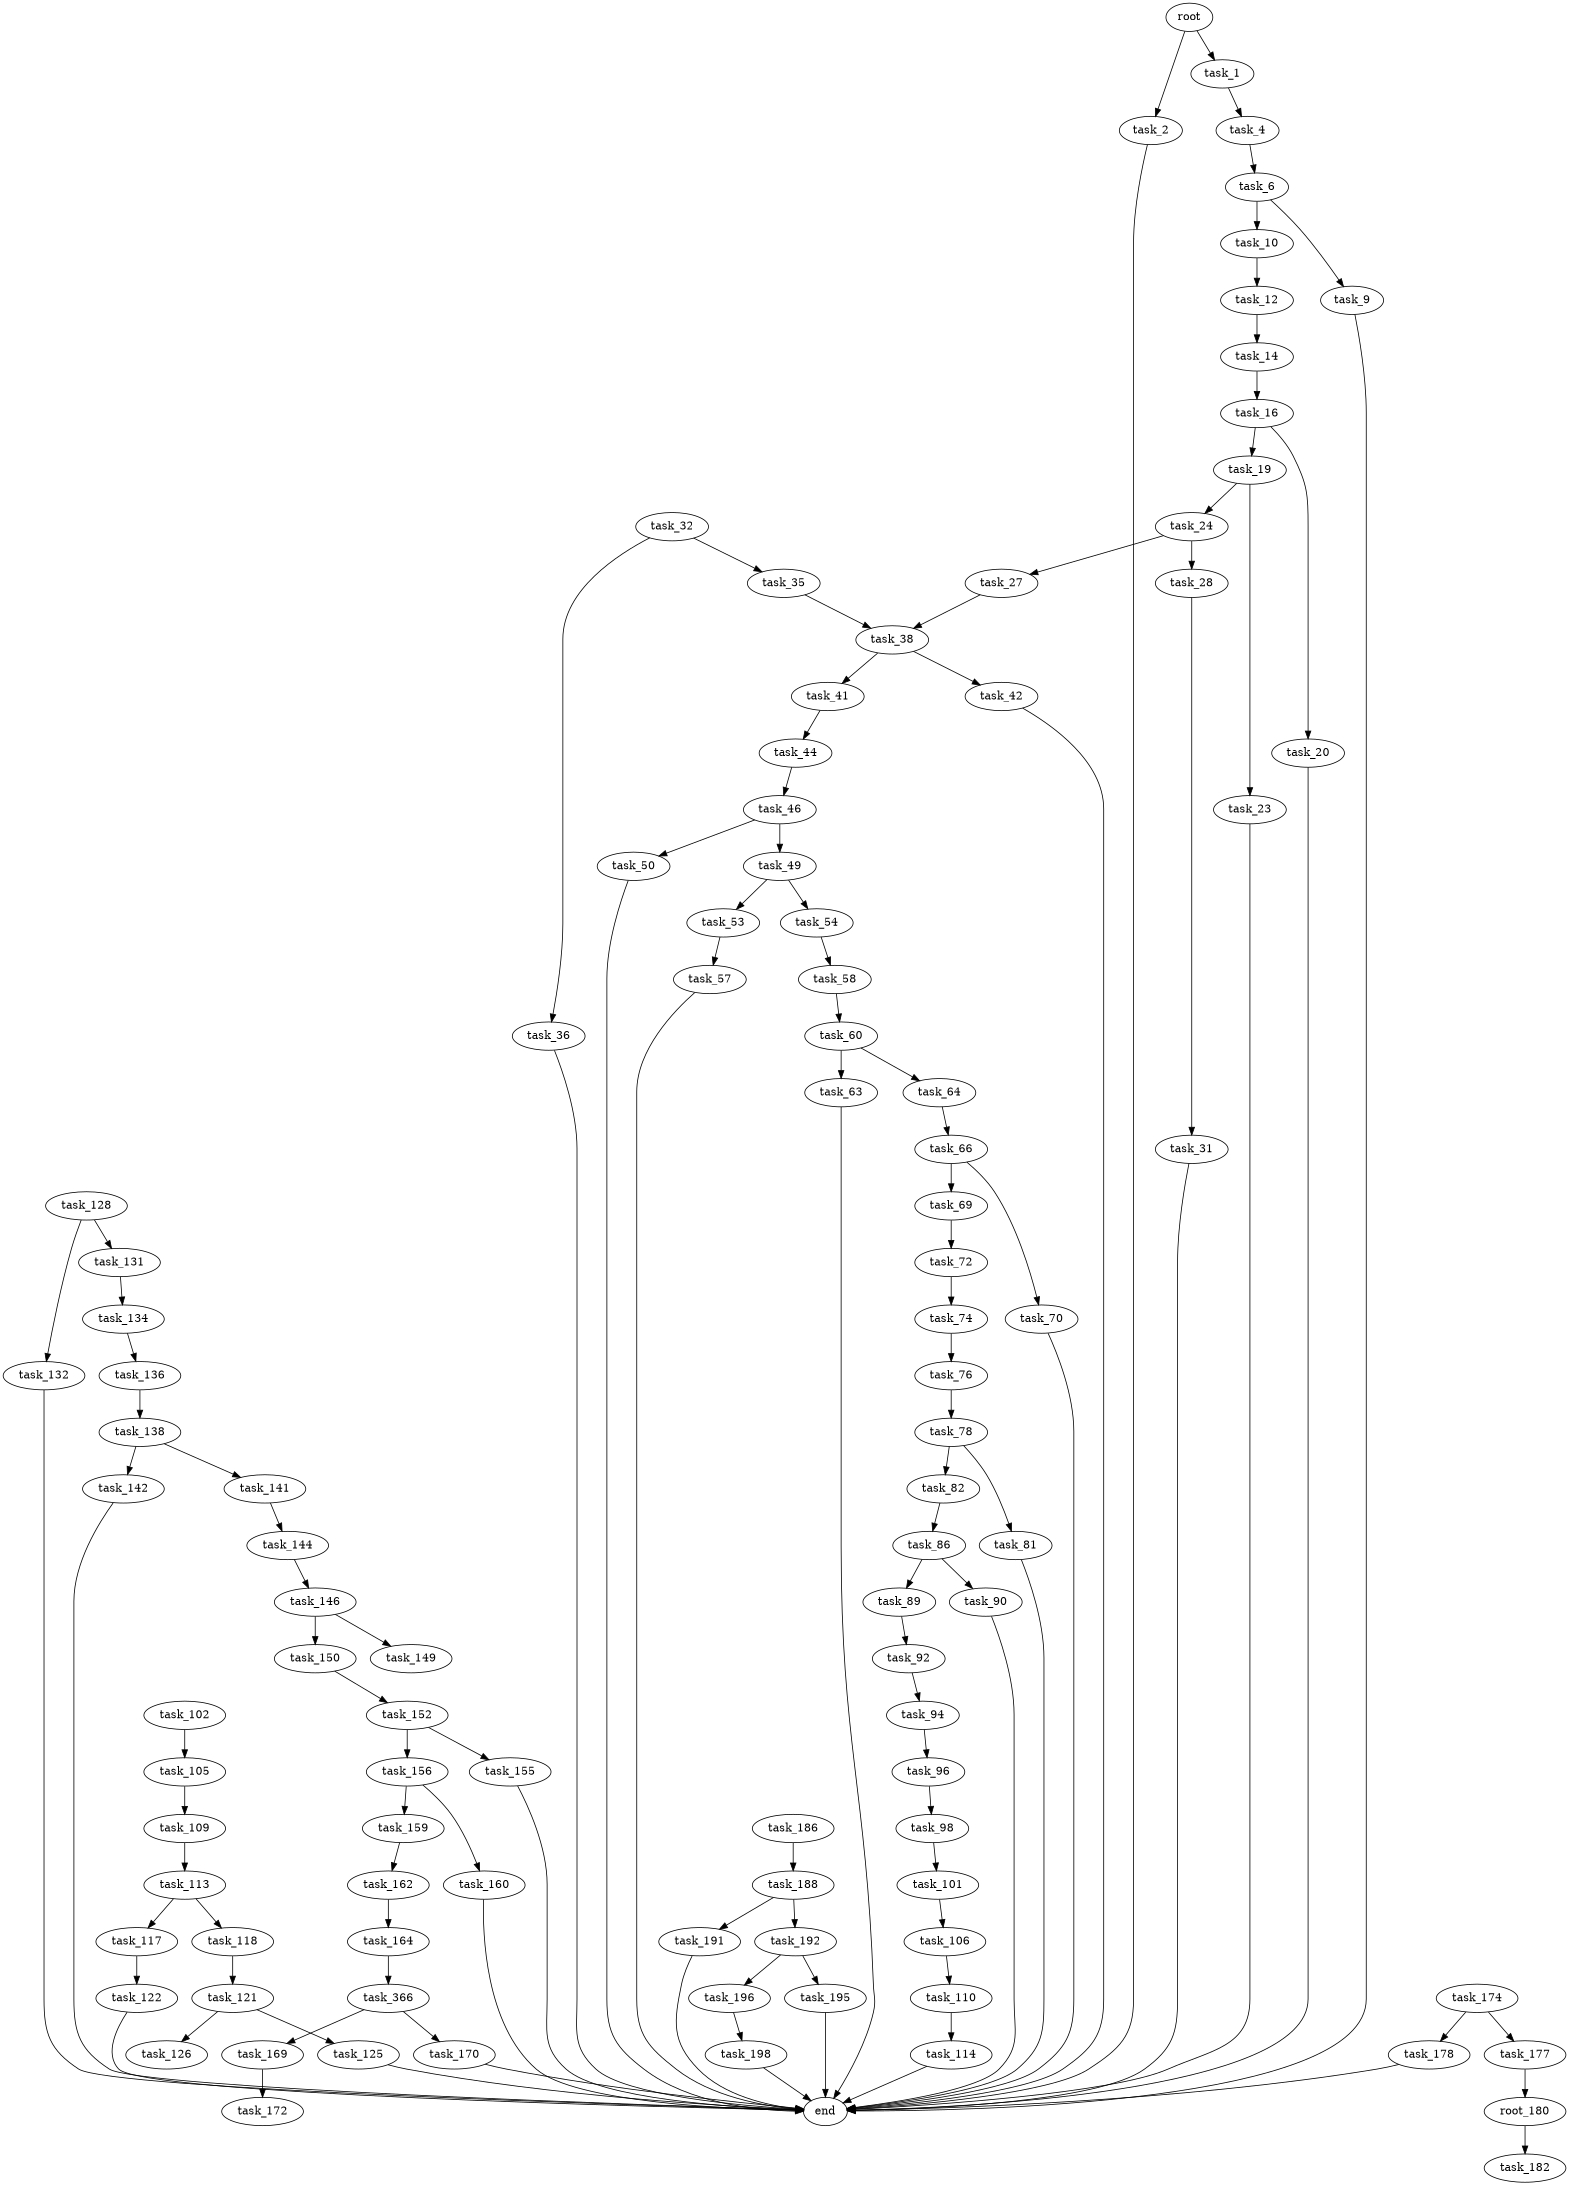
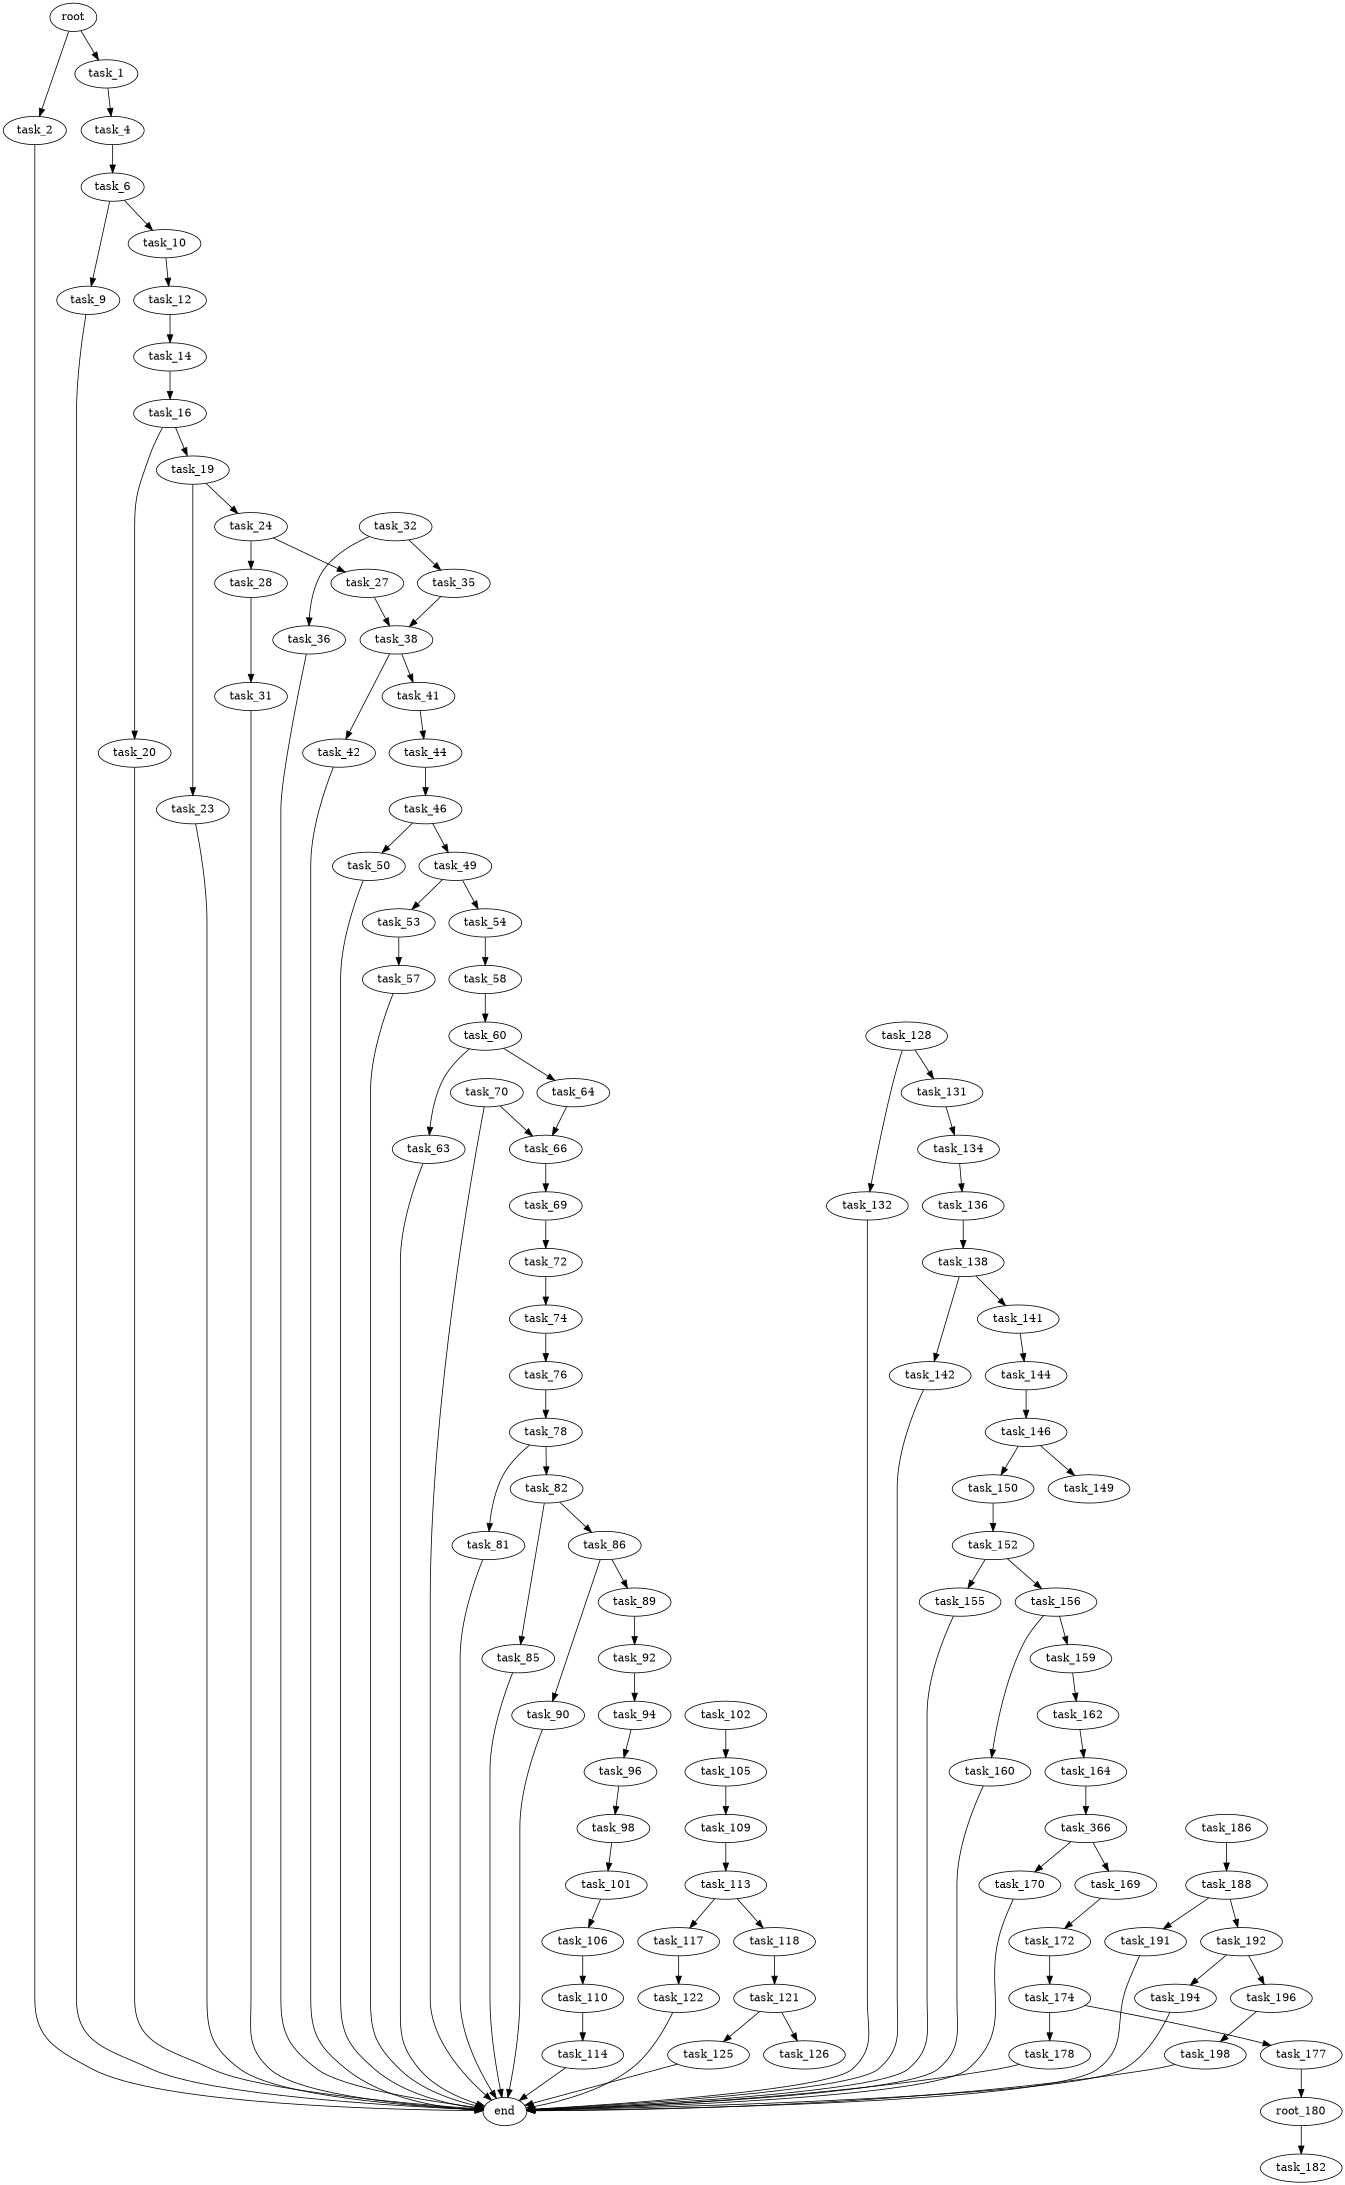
edge "task_66" -> "task_70": reversed
node "task_85": added
edge "task_172" -> "task_174": added
node "task_195": label "task_195" -> "task_194"
